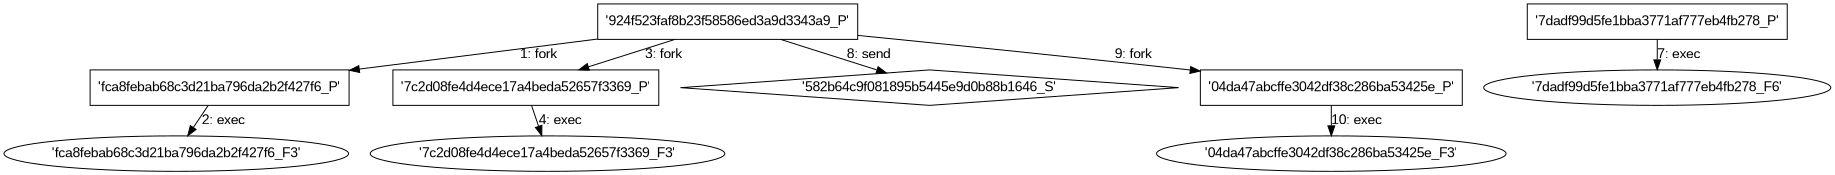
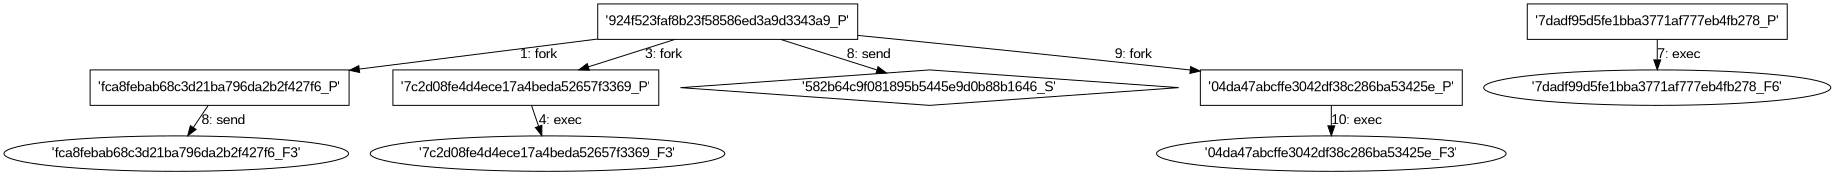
node "'7dadf99d5fe1bba3771af777eb4fb278_P'": label "'7dadf99d5fe1bba3771af777eb4fb278_P'" -> "'7dadf95d5fe1bba3771af777eb4fb278_P'"
edge "'fca8febab68c3d21ba796da2b2f427f6_P'" -> "'fca8febab68c3d21ba796da2b2f427f6_F3'": label "2: exec" -> "8: send"
